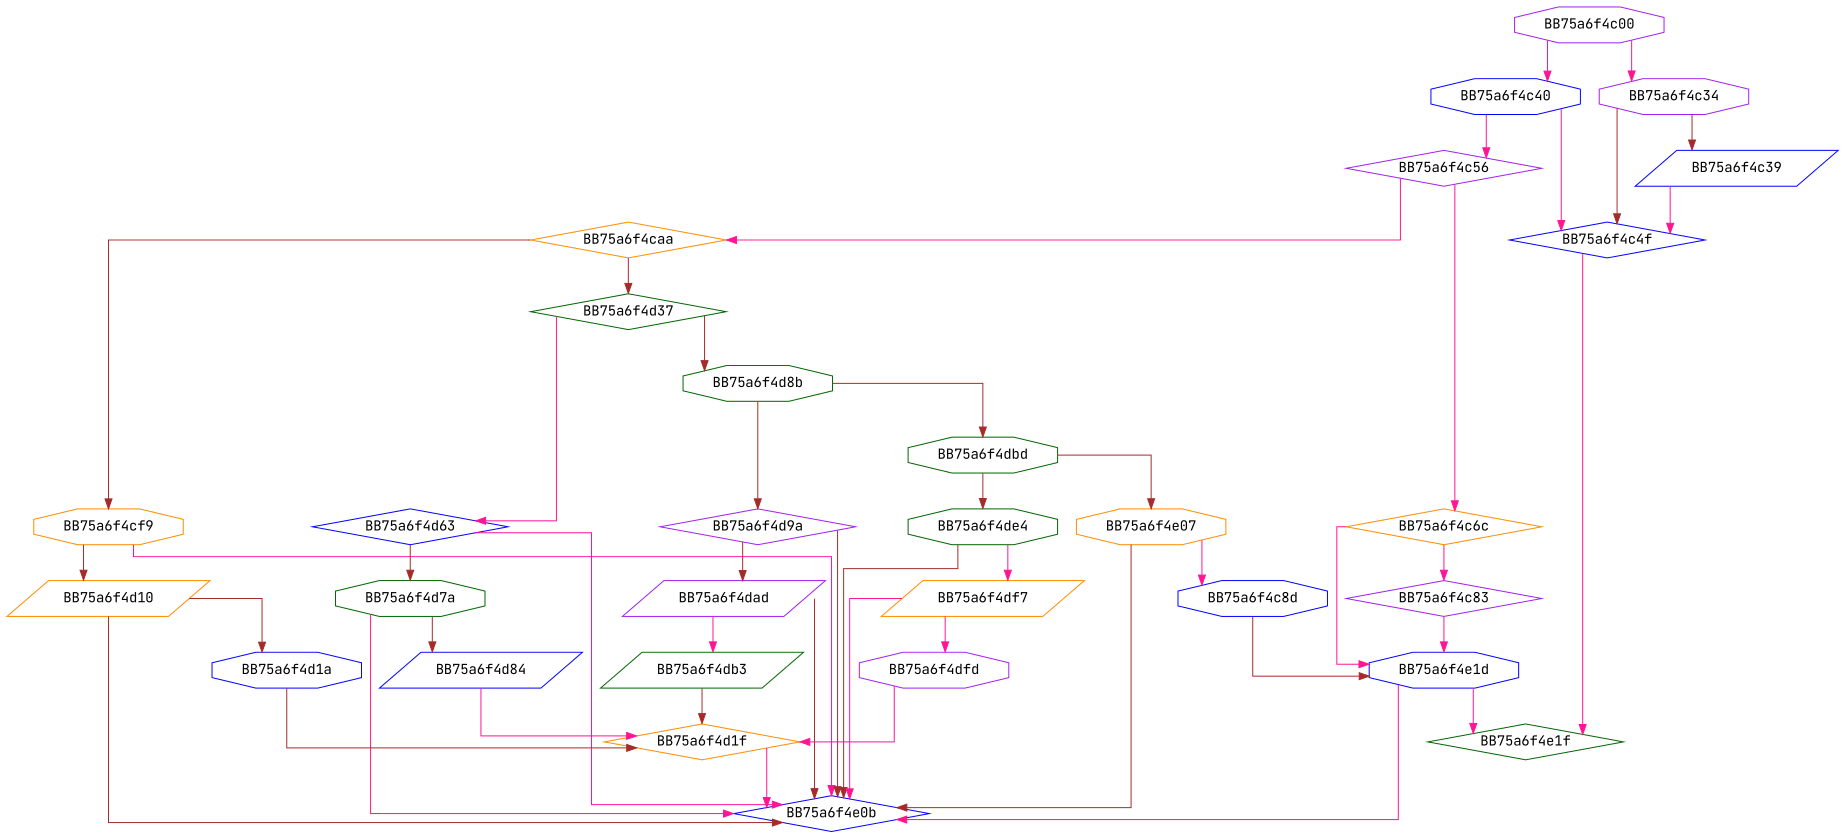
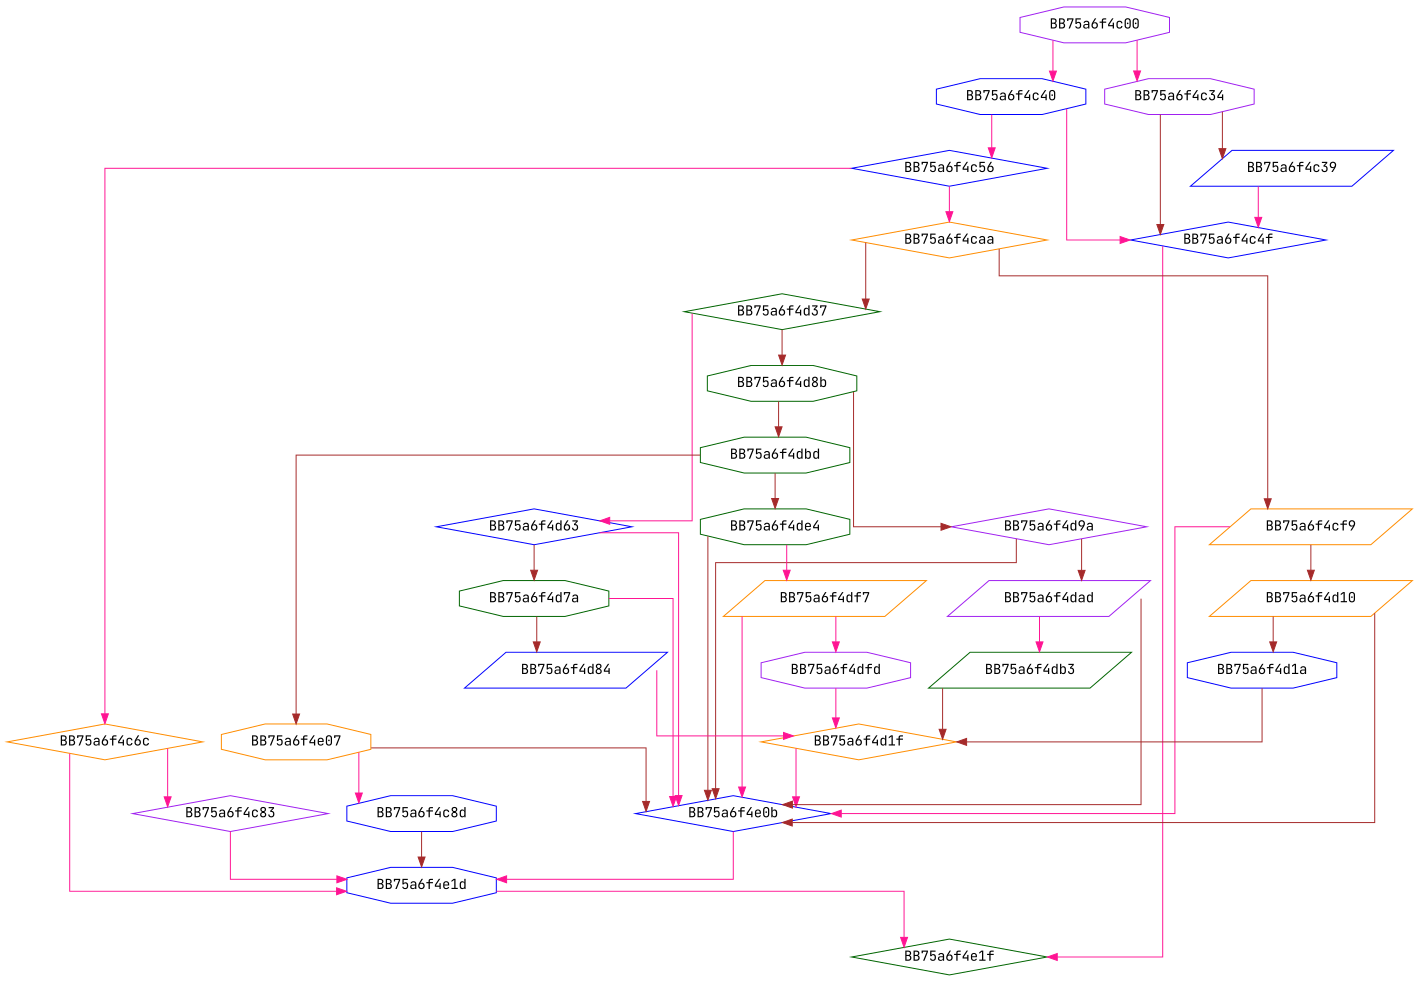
node "BB75a6f4c56": color purple -> blue
node "BB75a6f4cf9": shape octagon -> parallelogram
edge "BB75a6f4e1d" -> "BB75a6f4e0b": reversed
